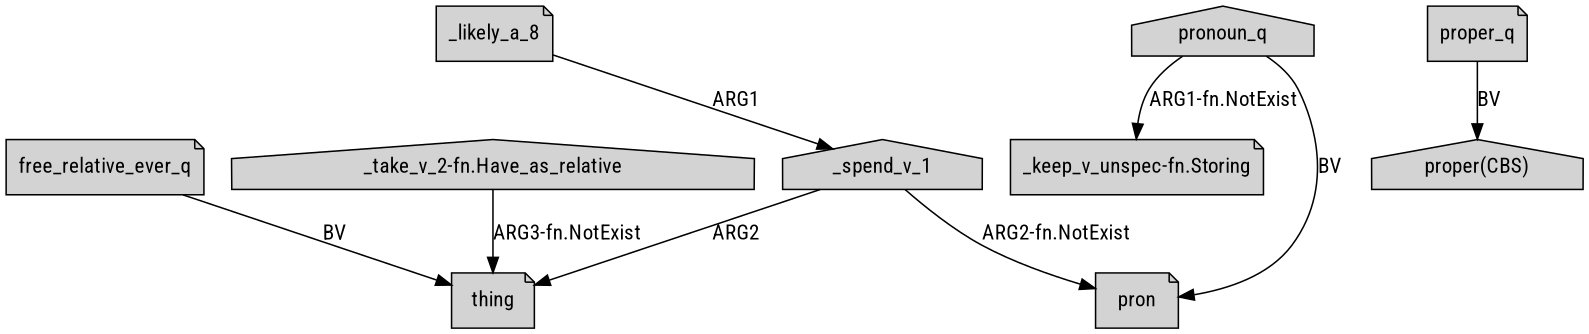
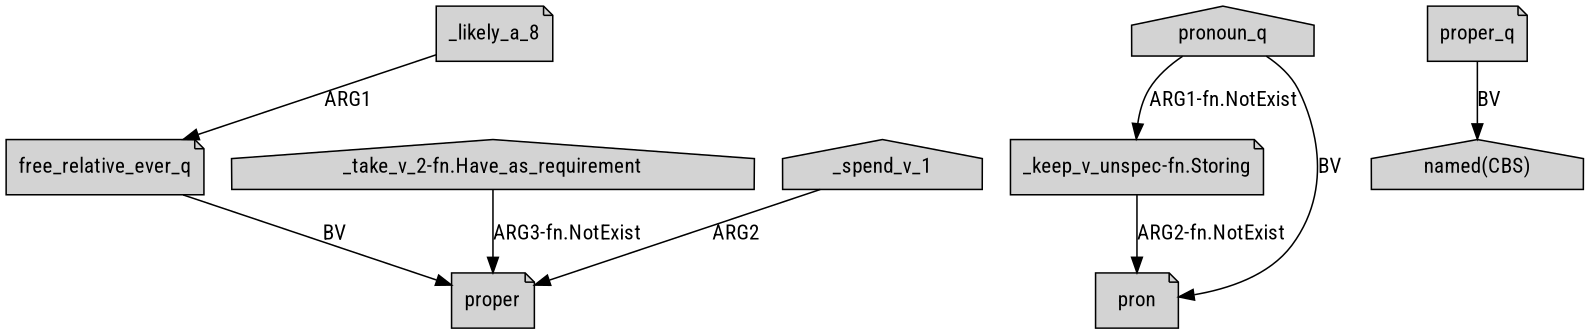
edge "_likely_a_8" -> "_spend_v_1": now "_likely_a_8" -> "free_relative_ever_q"
node "_take_v_2-fn.Have_as_relative": label "_take_v_2-fn.Have_as_relative" -> "_take_v_2-fn.Have_as_requirement"
node "proper(CBS)": label "proper(CBS)" -> "named(CBS)"
edge "_spend_v_1" -> "pron": now "_keep_v_unspec-fn.Storing" -> "pron"
node "thing": label "thing" -> "proper"
